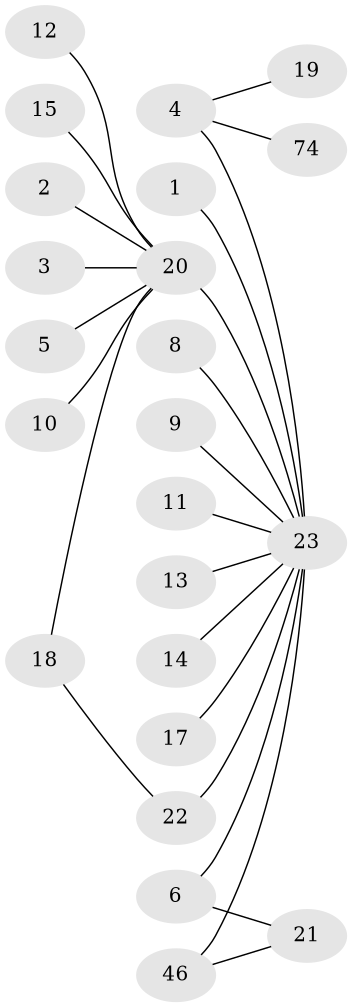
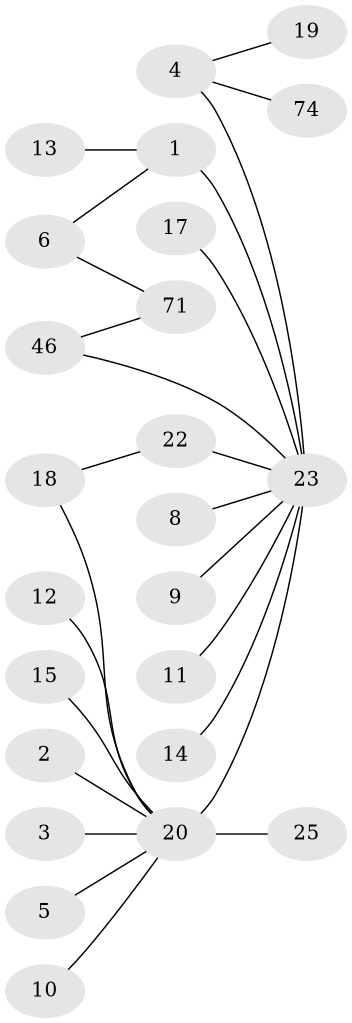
edge "23" -- "13": now "1" -- "13"
edge "23" -- "6": now "1" -- "6"
node "25": added
node "21": label "21" -> "71"
